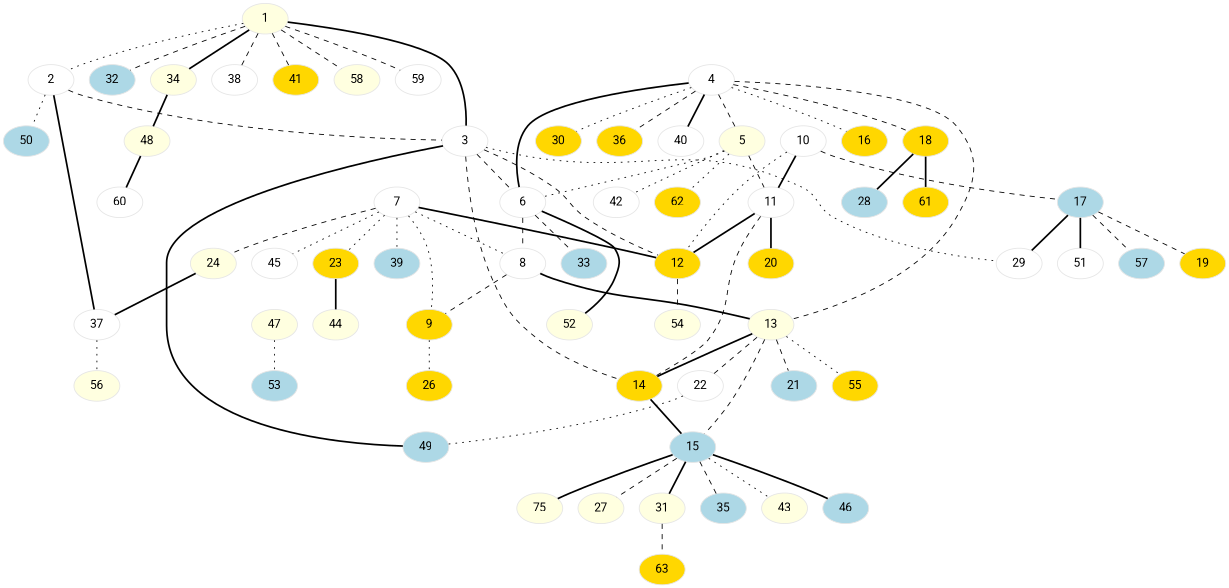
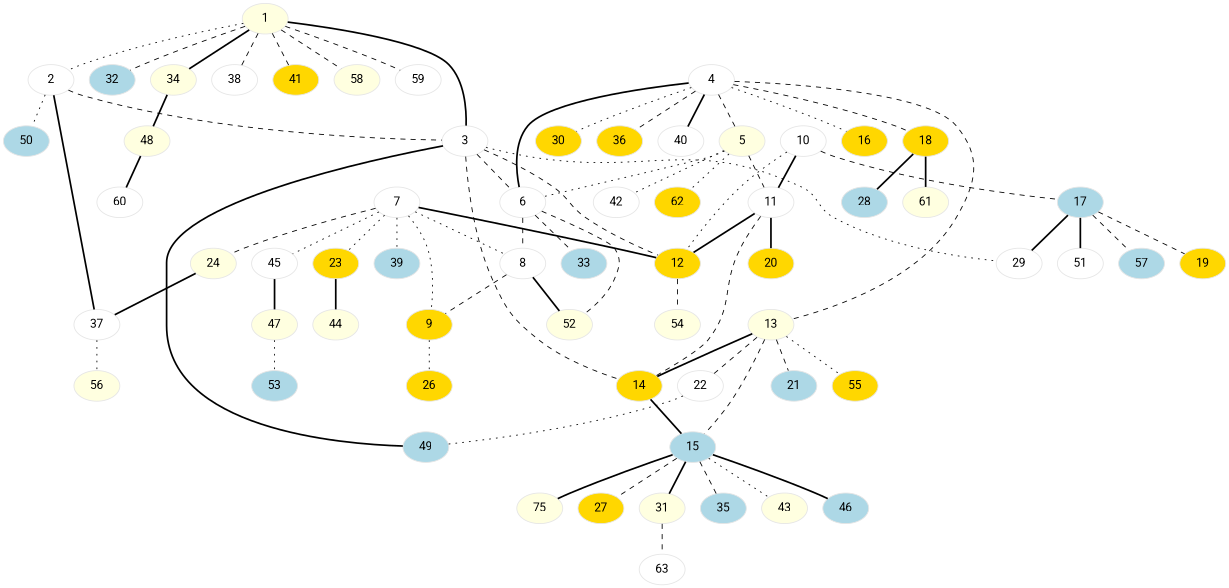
node "61": fillcolor gold -> lightyellow
edge "6" -- "52": style bold -> dashed
edge "45" -- "47": added
edge "8" -- "13": now "8" -- "52"
node "27": fillcolor lightyellow -> gold
node "63": fillcolor gold -> white
